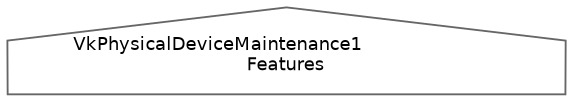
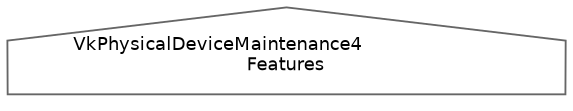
node "VkPhysicalDeviceMaintenance1 Features": label "VkPhysicalDeviceMaintenance1 Features" -> "VkPhysicalDeviceMaintenance4 Features"
